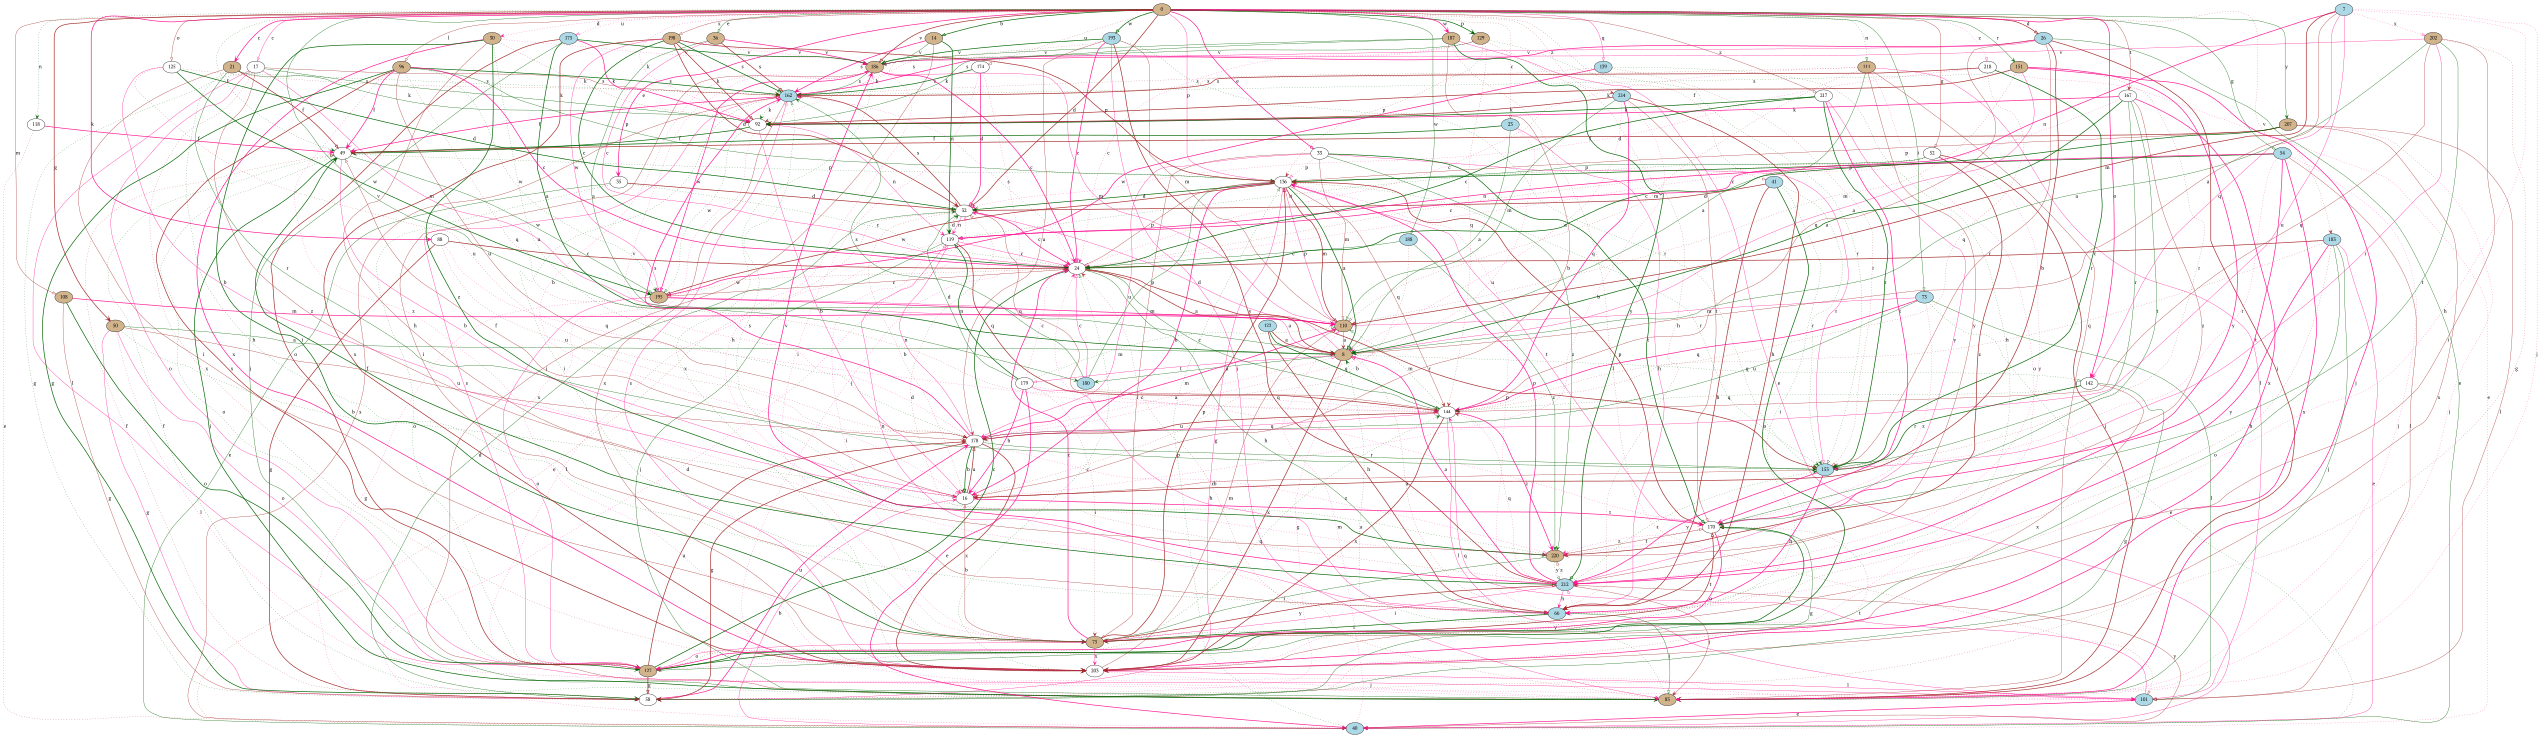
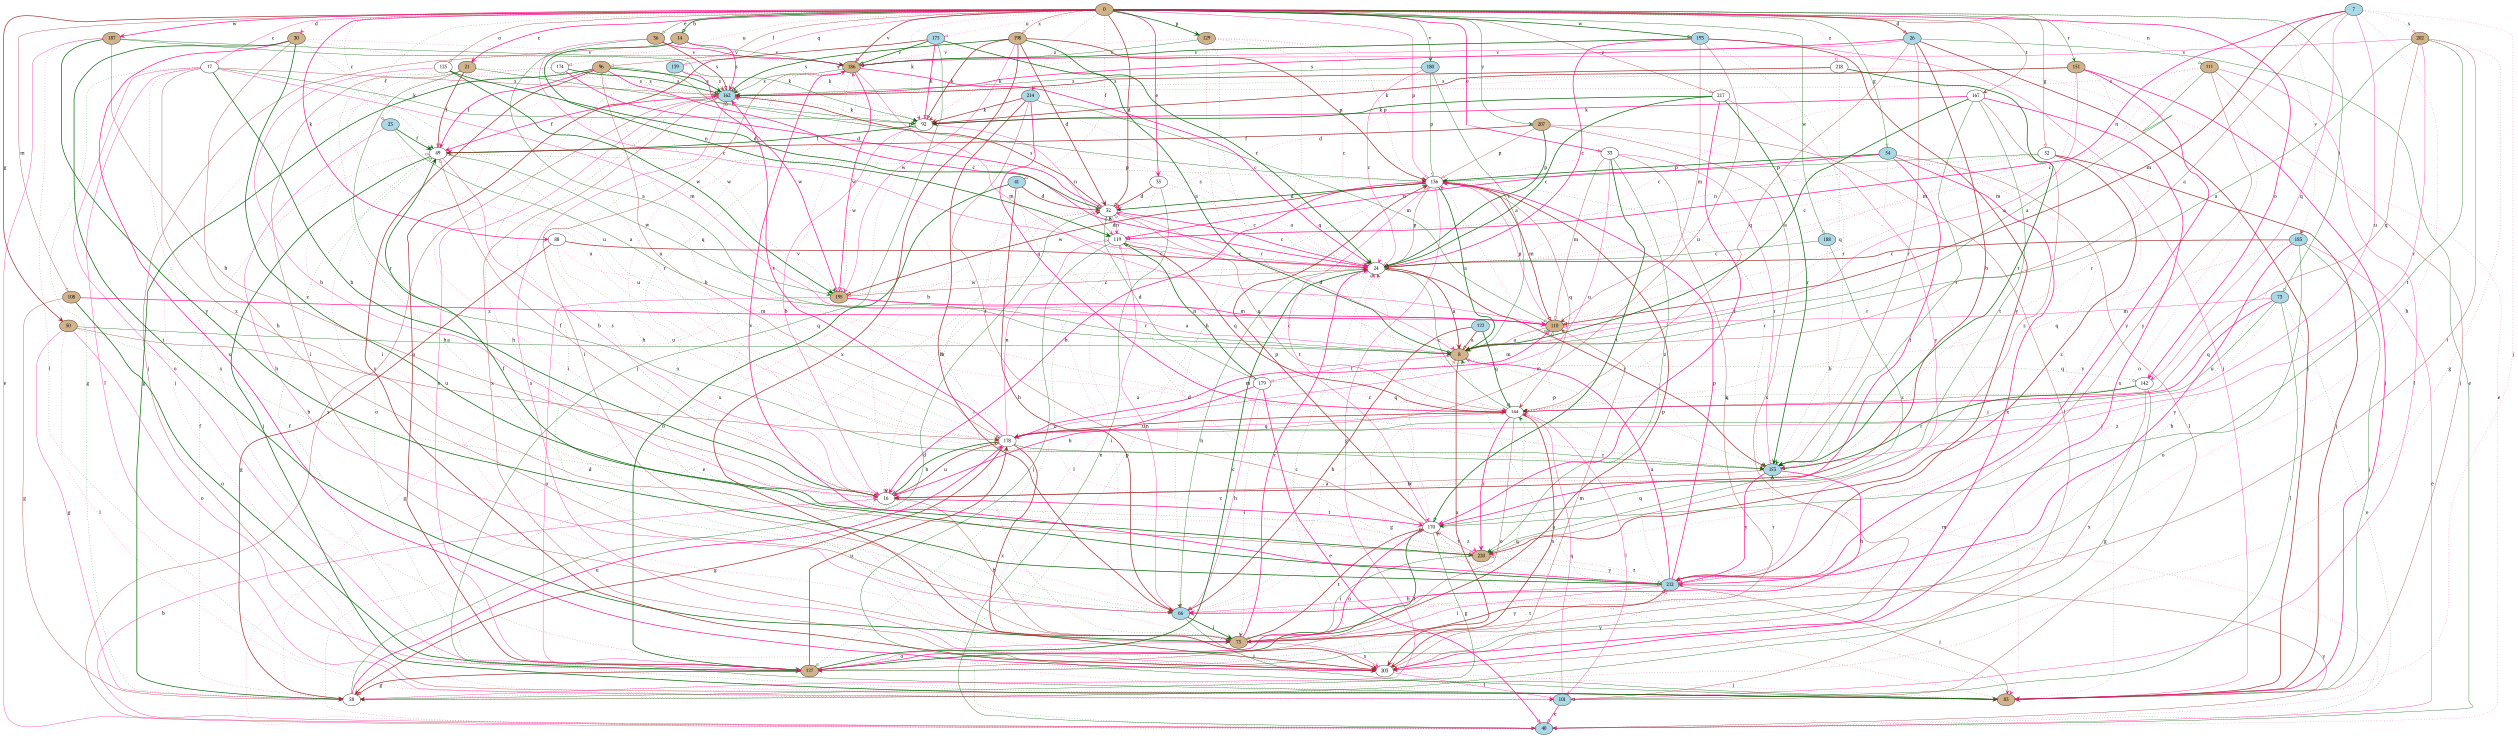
node "118": removed
edge "49" -> "195": arrowhead onormal -> vee
edge "17" -> "16": added, label "b"
edge "8" -> "180": reversed
edge "144" -> "127": added, label "o"
